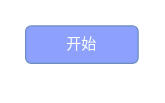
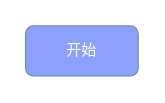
node "开始": size 113x38 -> 113x50
